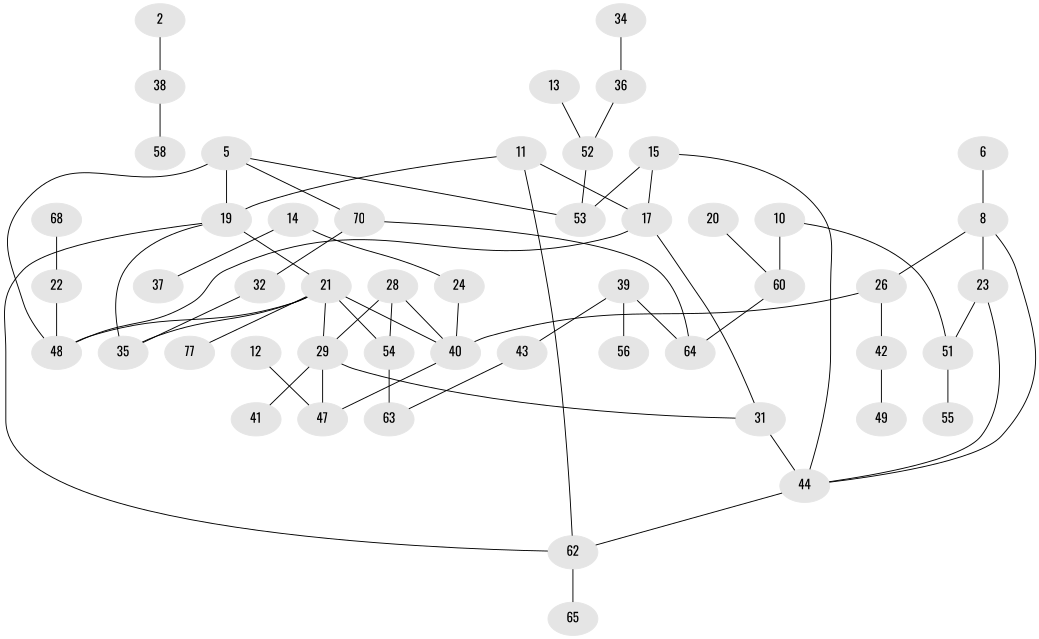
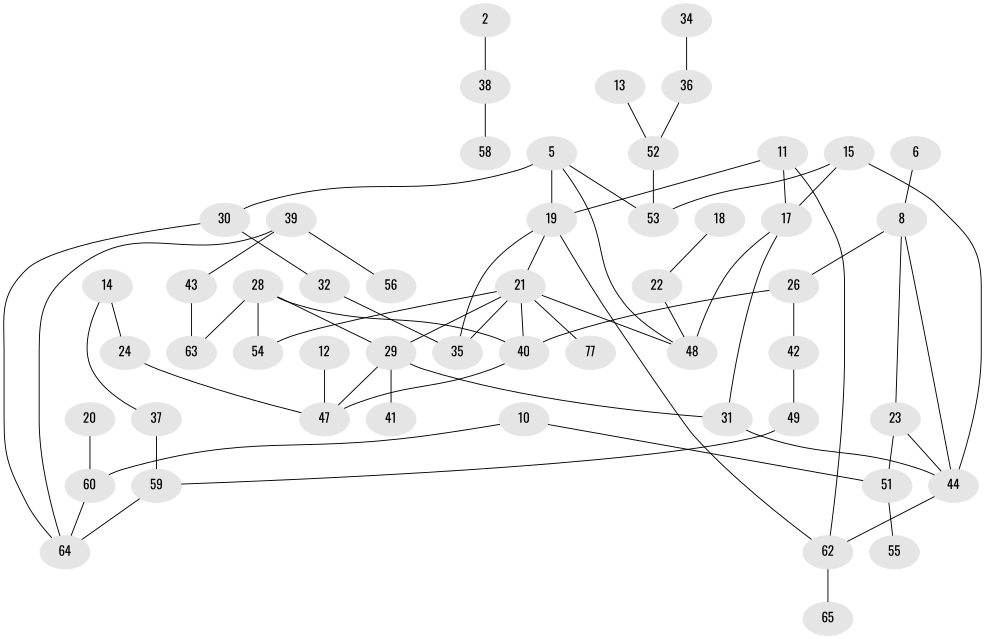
node "68": label "68" -> "18"
node "70": label "70" -> "30"
edge "24" -- "40": now "24" -- "47"
edge "54" -- "63": now "28" -- "63"
node "59": added
